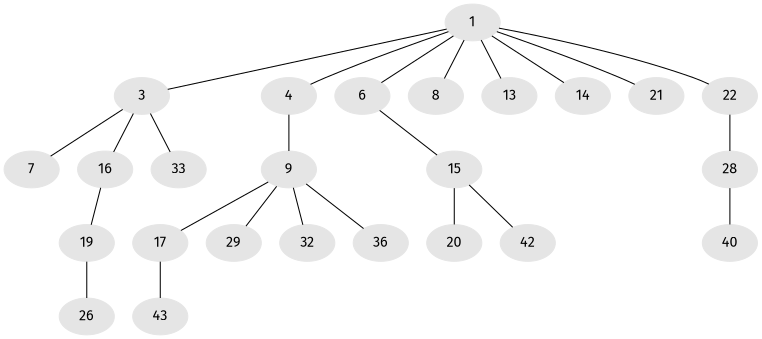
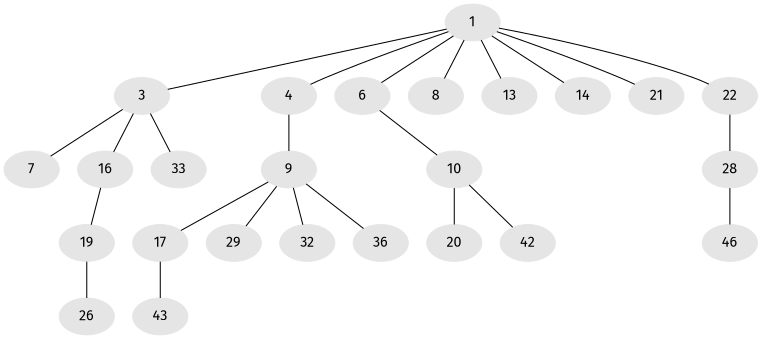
node "15": label "15" -> "10"
node "40": label "40" -> "46"
